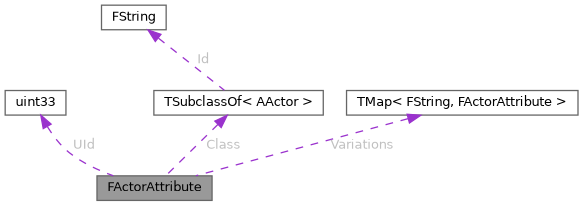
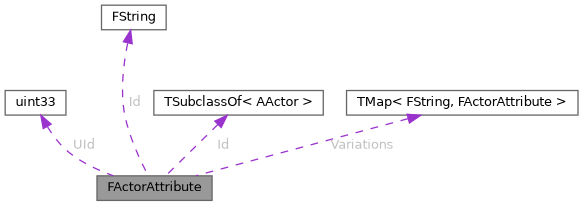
edge "TSubclassOf< AActor >" -> "FString": now "FActorAttribute" -> "FString"
edge "FActorAttribute" -> "TSubclassOf< AActor >": label " Class" -> " Id"
